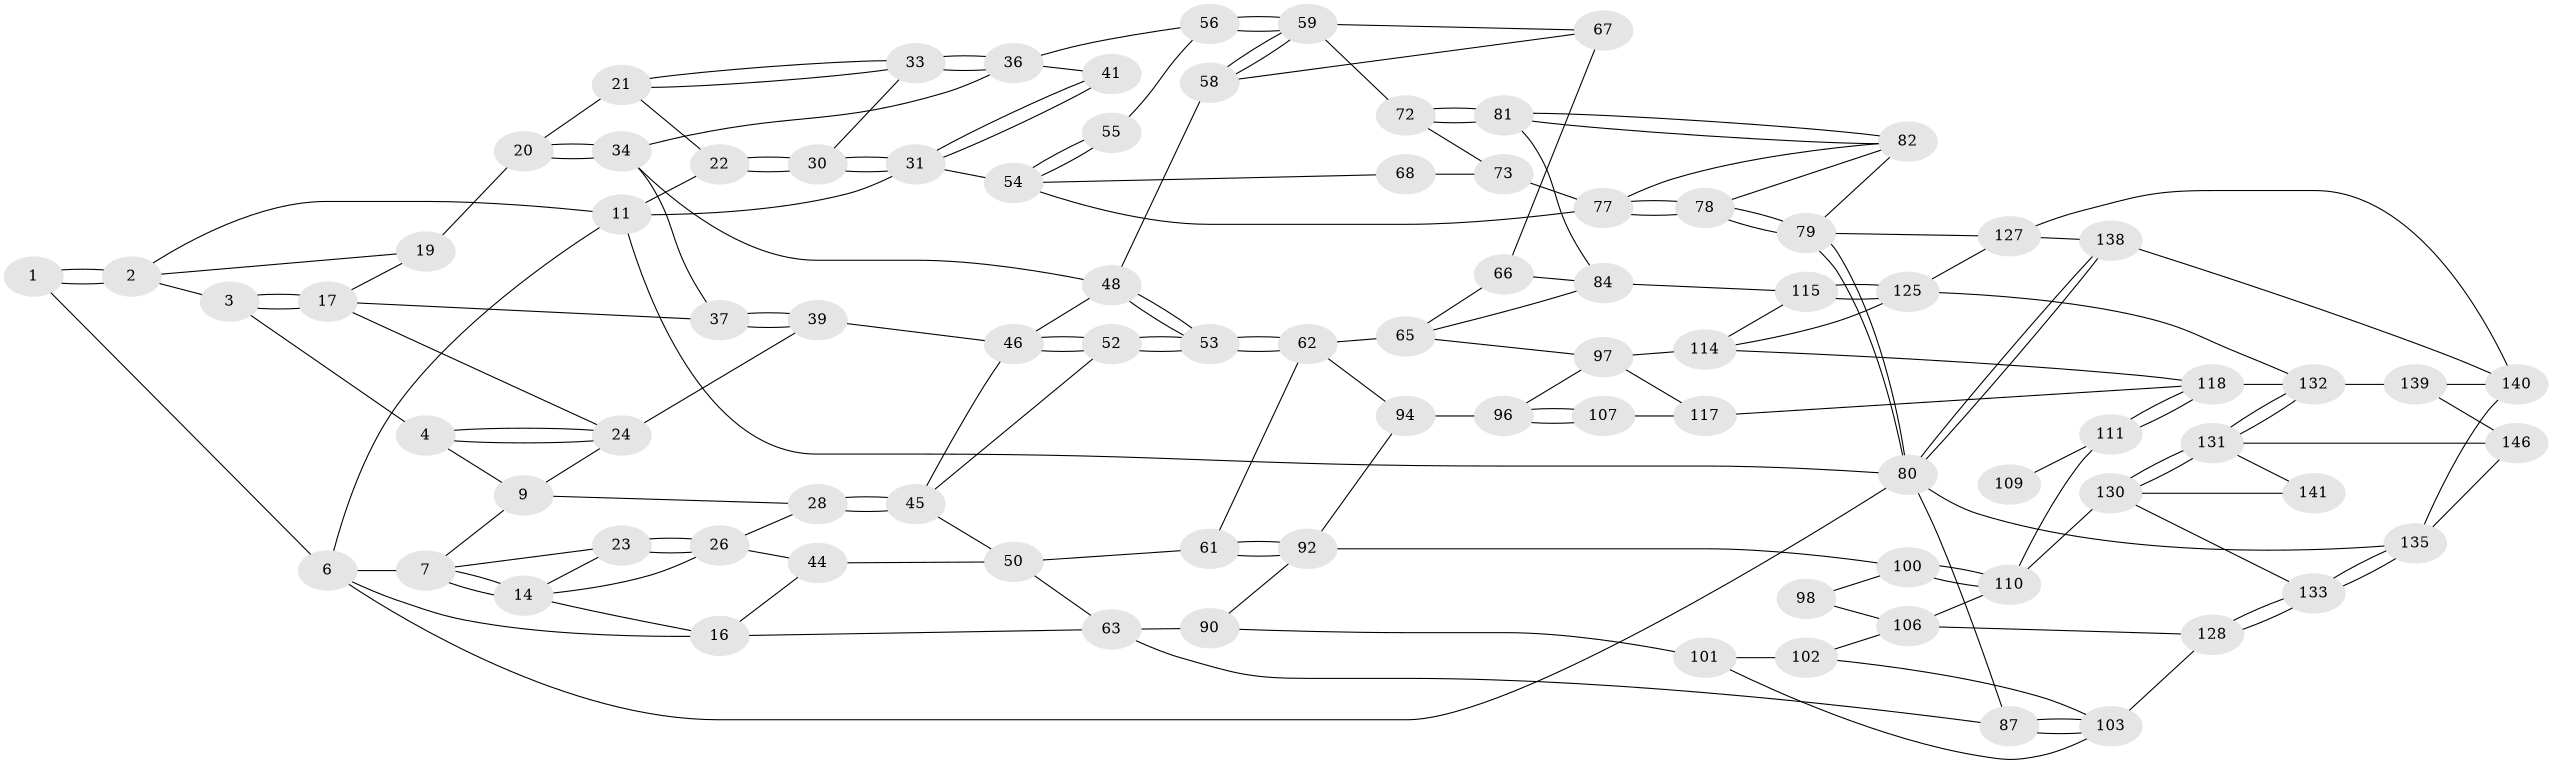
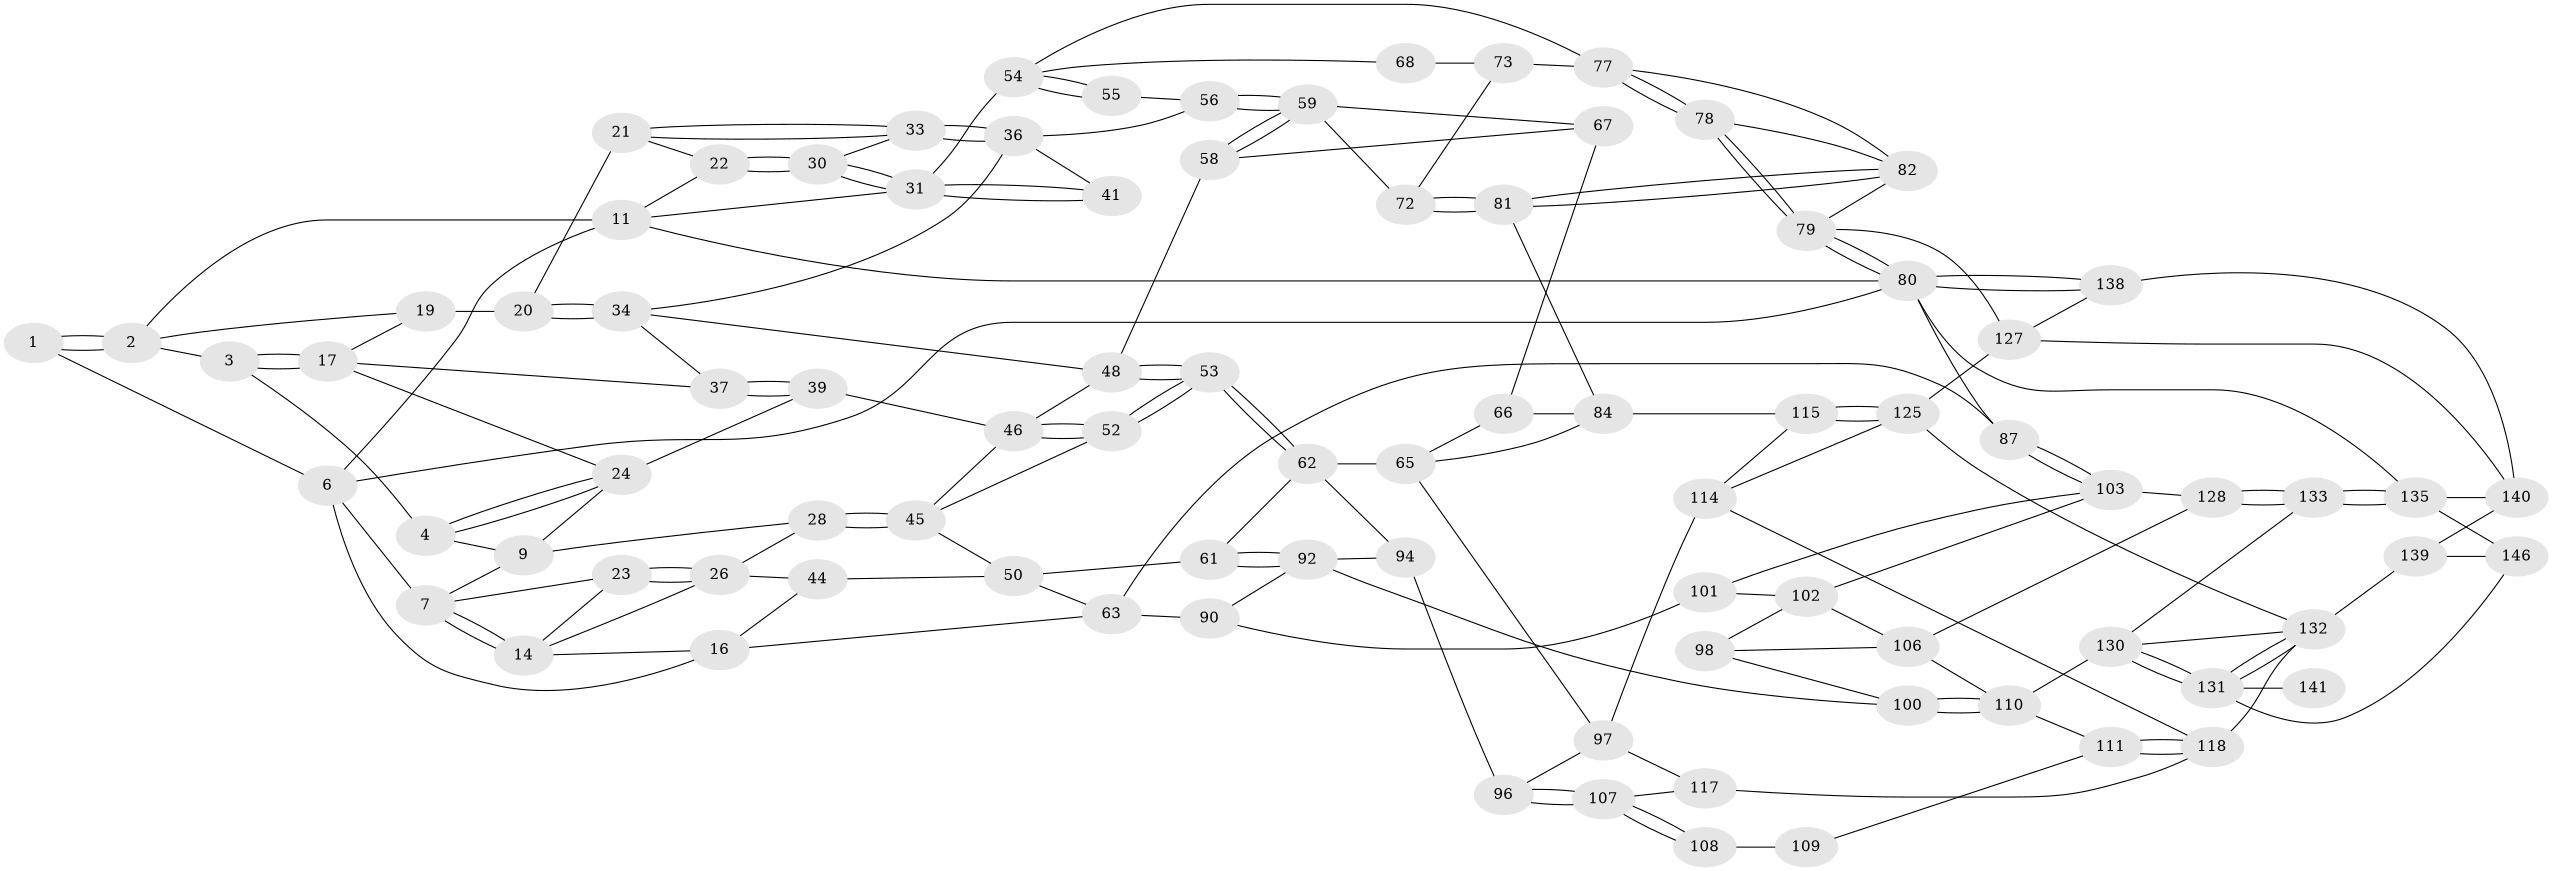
edge "130" -- "141": now "130" -- "132"
edge "102" -- "98": added
node "108": added
